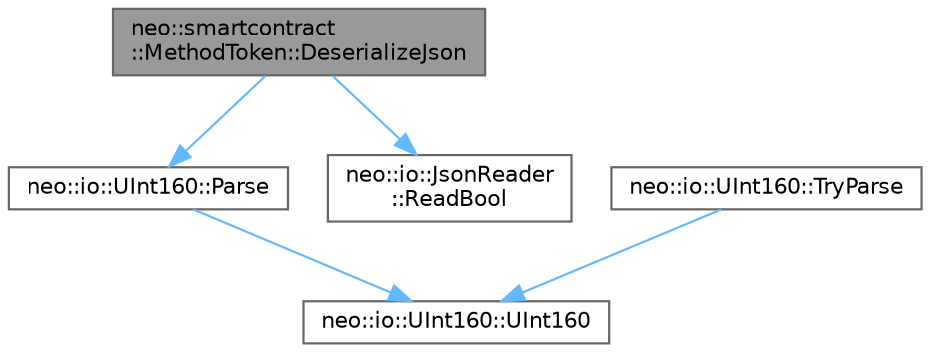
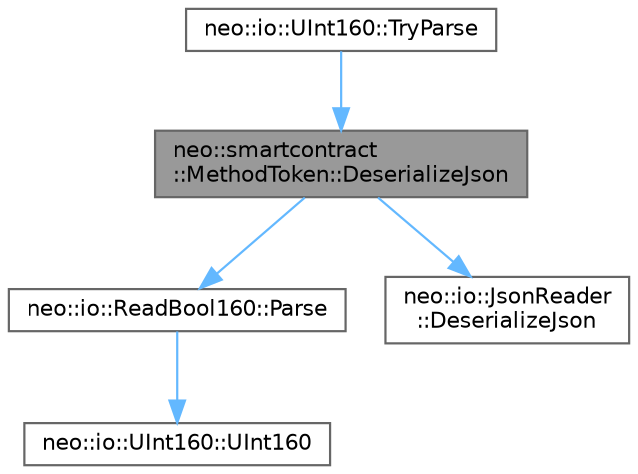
node "neo::io::UInt160::Parse": label "neo::io::UInt160::Parse" -> "neo::io::ReadBool160::Parse"
node "neo::io::JsonReader ::ReadBool": label "neo::io::JsonReader ::ReadBool" -> "neo::io::JsonReader ::DeserializeJson"
edge "neo::io::UInt160::TryParse" -> "neo::io::UInt160::UInt160": now "neo::io::UInt160::TryParse" -> "neo::smartcontract ::MethodToken::DeserializeJson"
